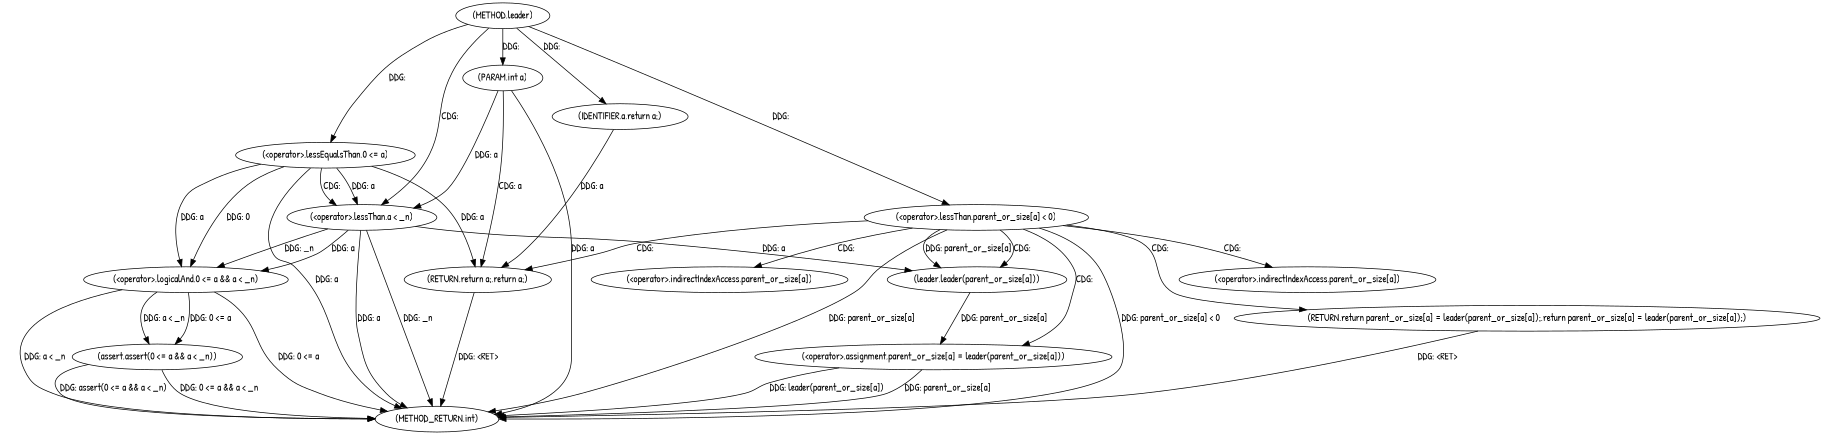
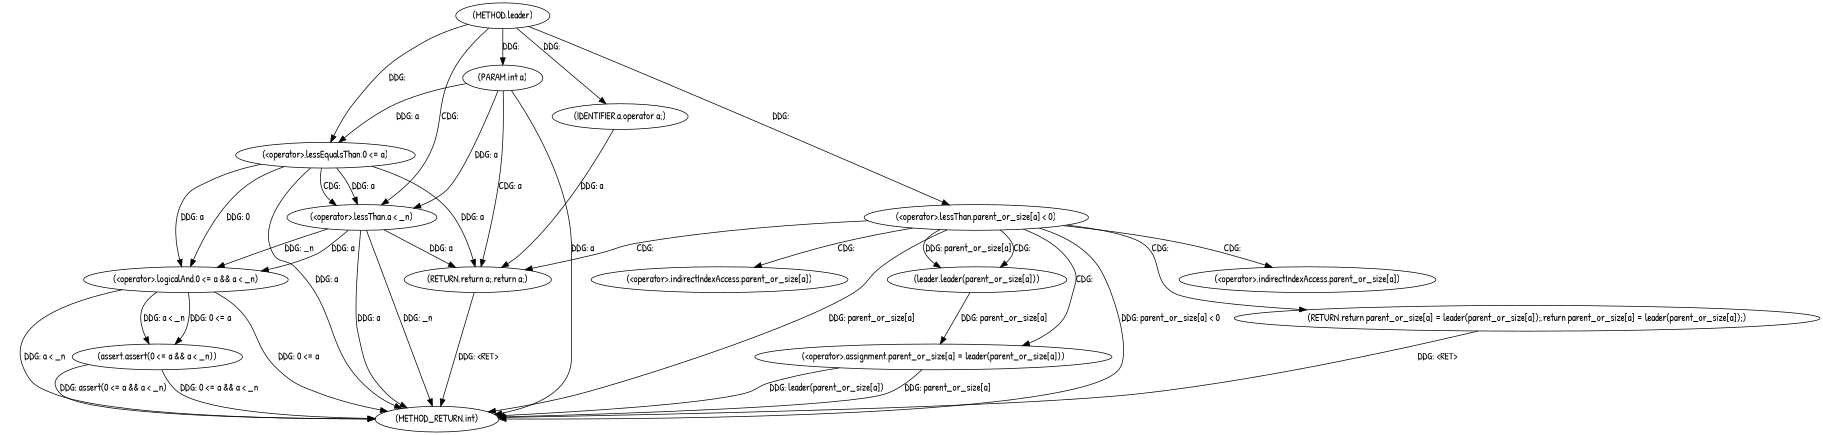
edge "(PARAM,int a)" -> "(<operator>.lessEqualsThan,0 <= a)": added, label "DDG: a"
node "(IDENTIFIER,a,return a;)": label "(IDENTIFIER,a,return a;)" -> "(IDENTIFIER,a,operator a;)"
edge "(<operator>.lessThan,a < _n)" -> "(leader,leader(parent_or_size[a]))": now "(<operator>.lessThan,a < _n)" -> "(RETURN,return a;,return a;)"
